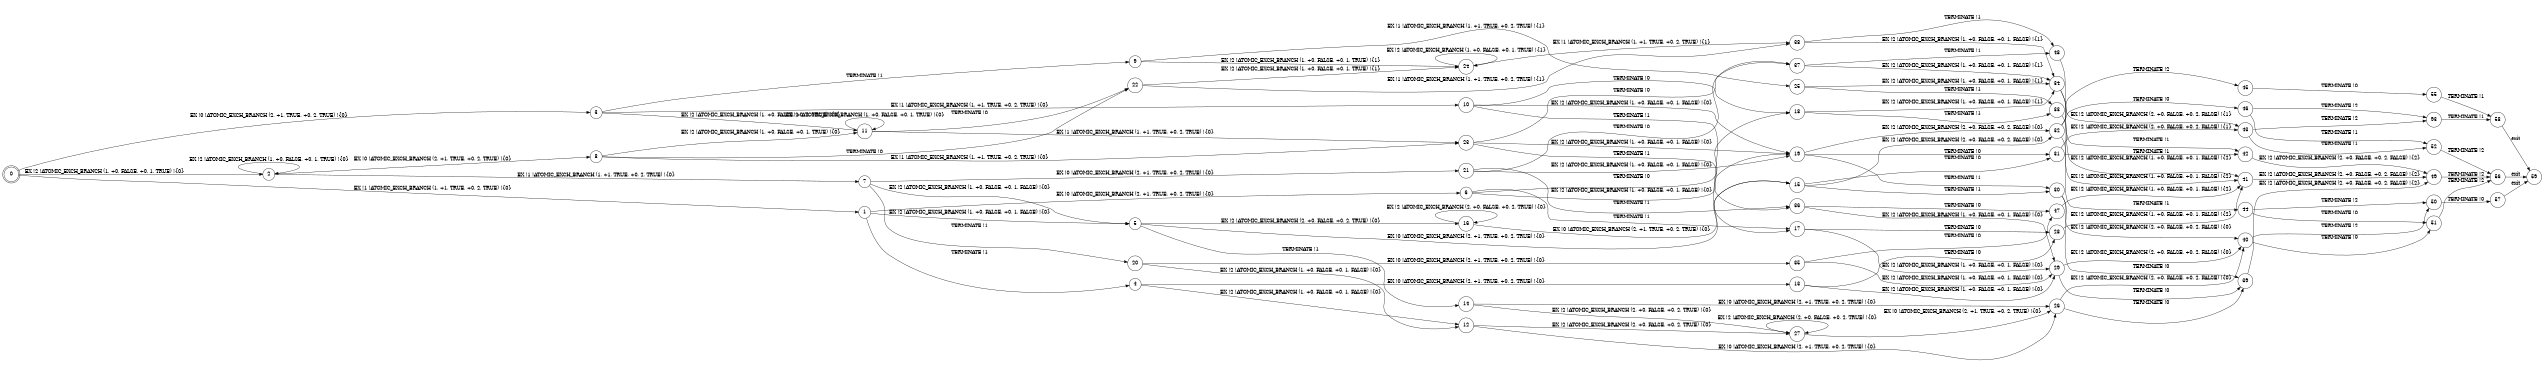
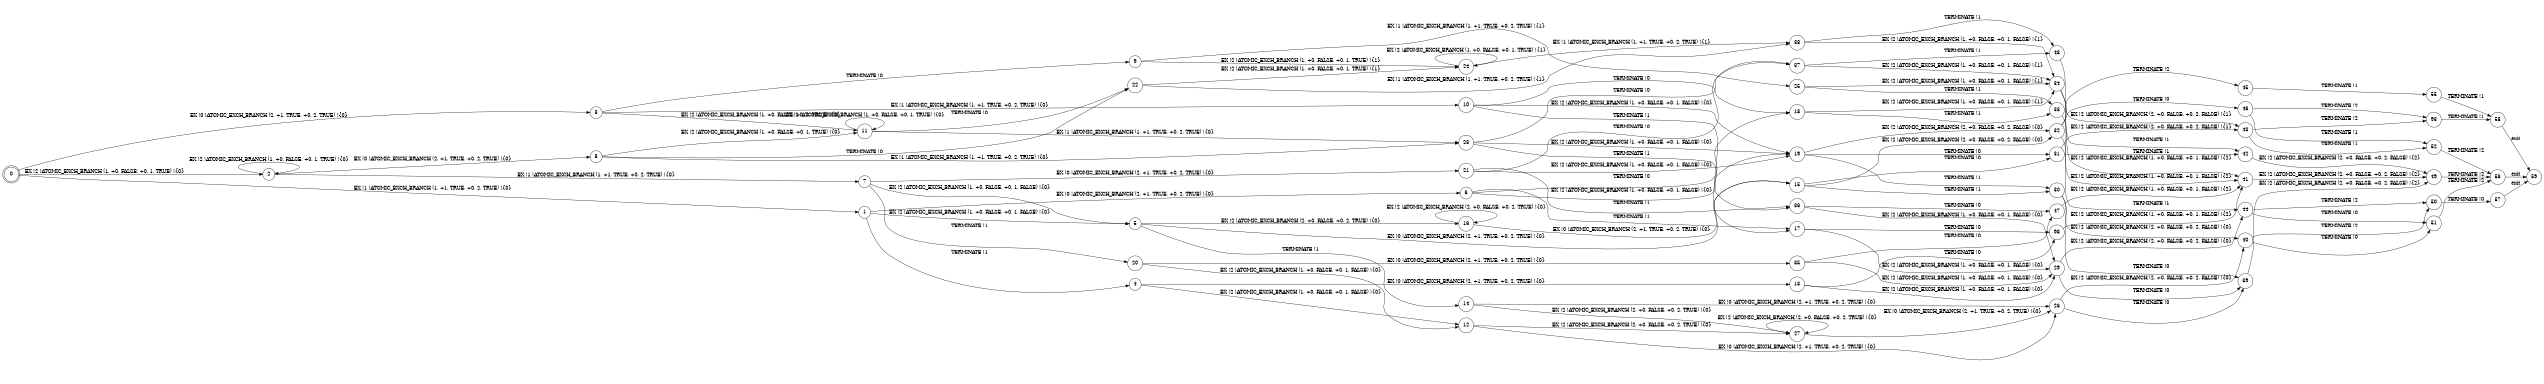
edge "3" -> "9": label "TERMINATE !1" -> "TERMINATE !0"
edge "45" -> "55": label "TERMINATE !0" -> "TERMINATE !1"
node "28": label "28" -> "98"
edge "29" -> "40": now "29" -> "44"
